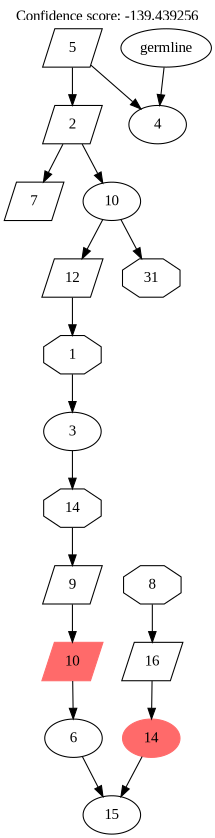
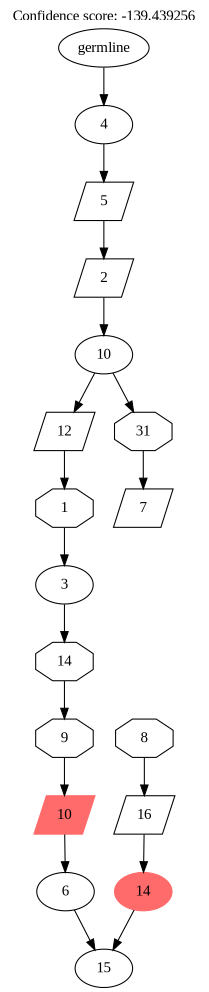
edge "5" -> "4": reversed
edge "2" -> "7": now "31" -> "7"
node "9": shape parallelogram -> octagon
